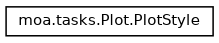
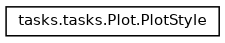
node "moa.tasks.Plot.PlotStyle": label "moa.tasks.Plot.PlotStyle" -> "tasks.tasks.Plot.PlotStyle"
